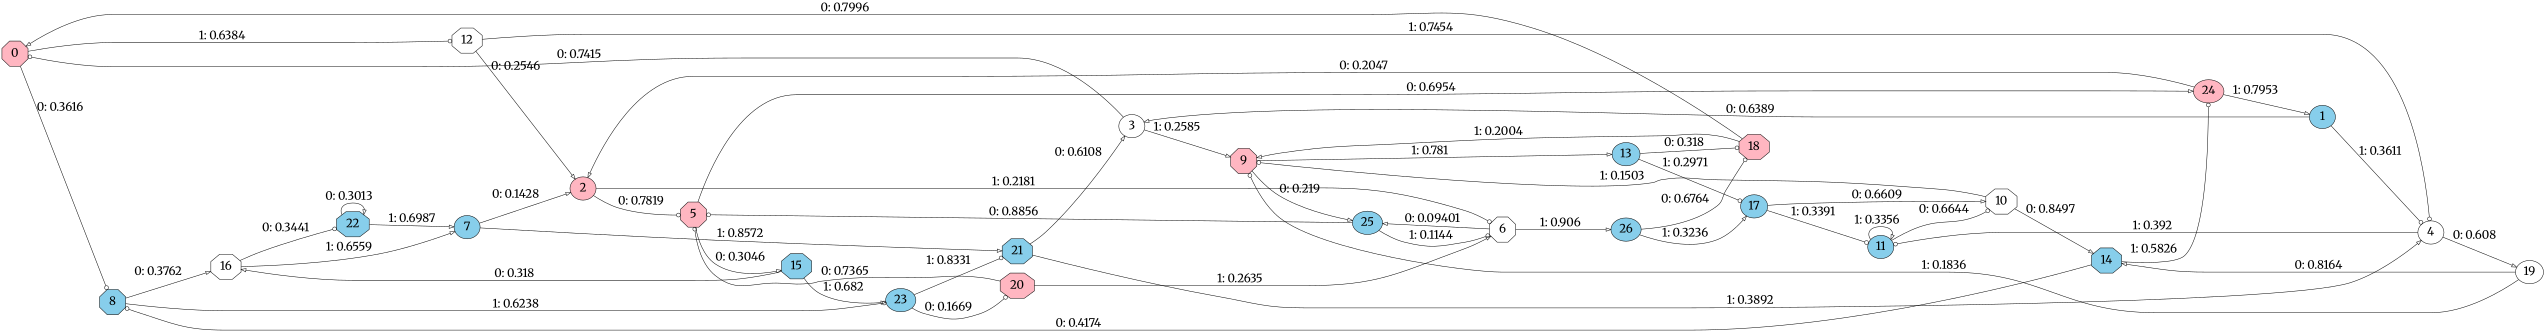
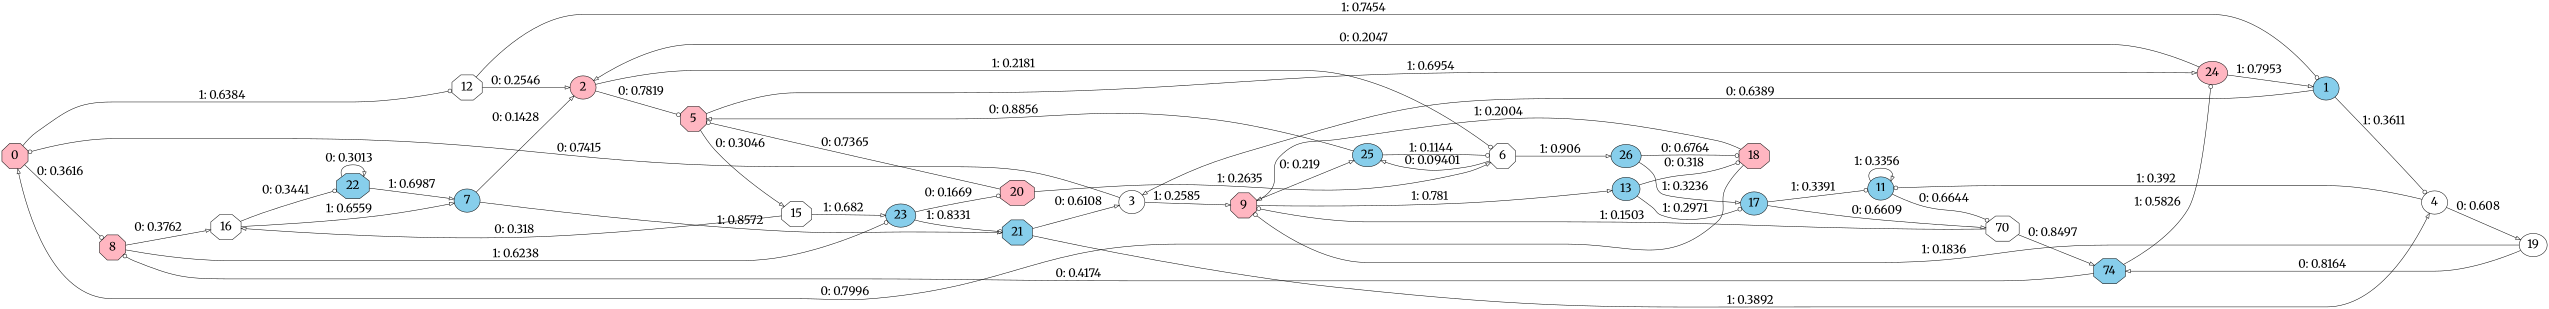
edge "12" -> "4": now "12" -> "1"
edge "5" -> "24": label "0: 0.6954   " -> "1: 0.6954   "
node "10": label "10" -> "70"
edge "25" -> "5": arrowhead odot -> onormal
node "14": label "14" -> "74"
node "15": fillcolor skyblue -> white
node "8": fillcolor skyblue -> lightpink
